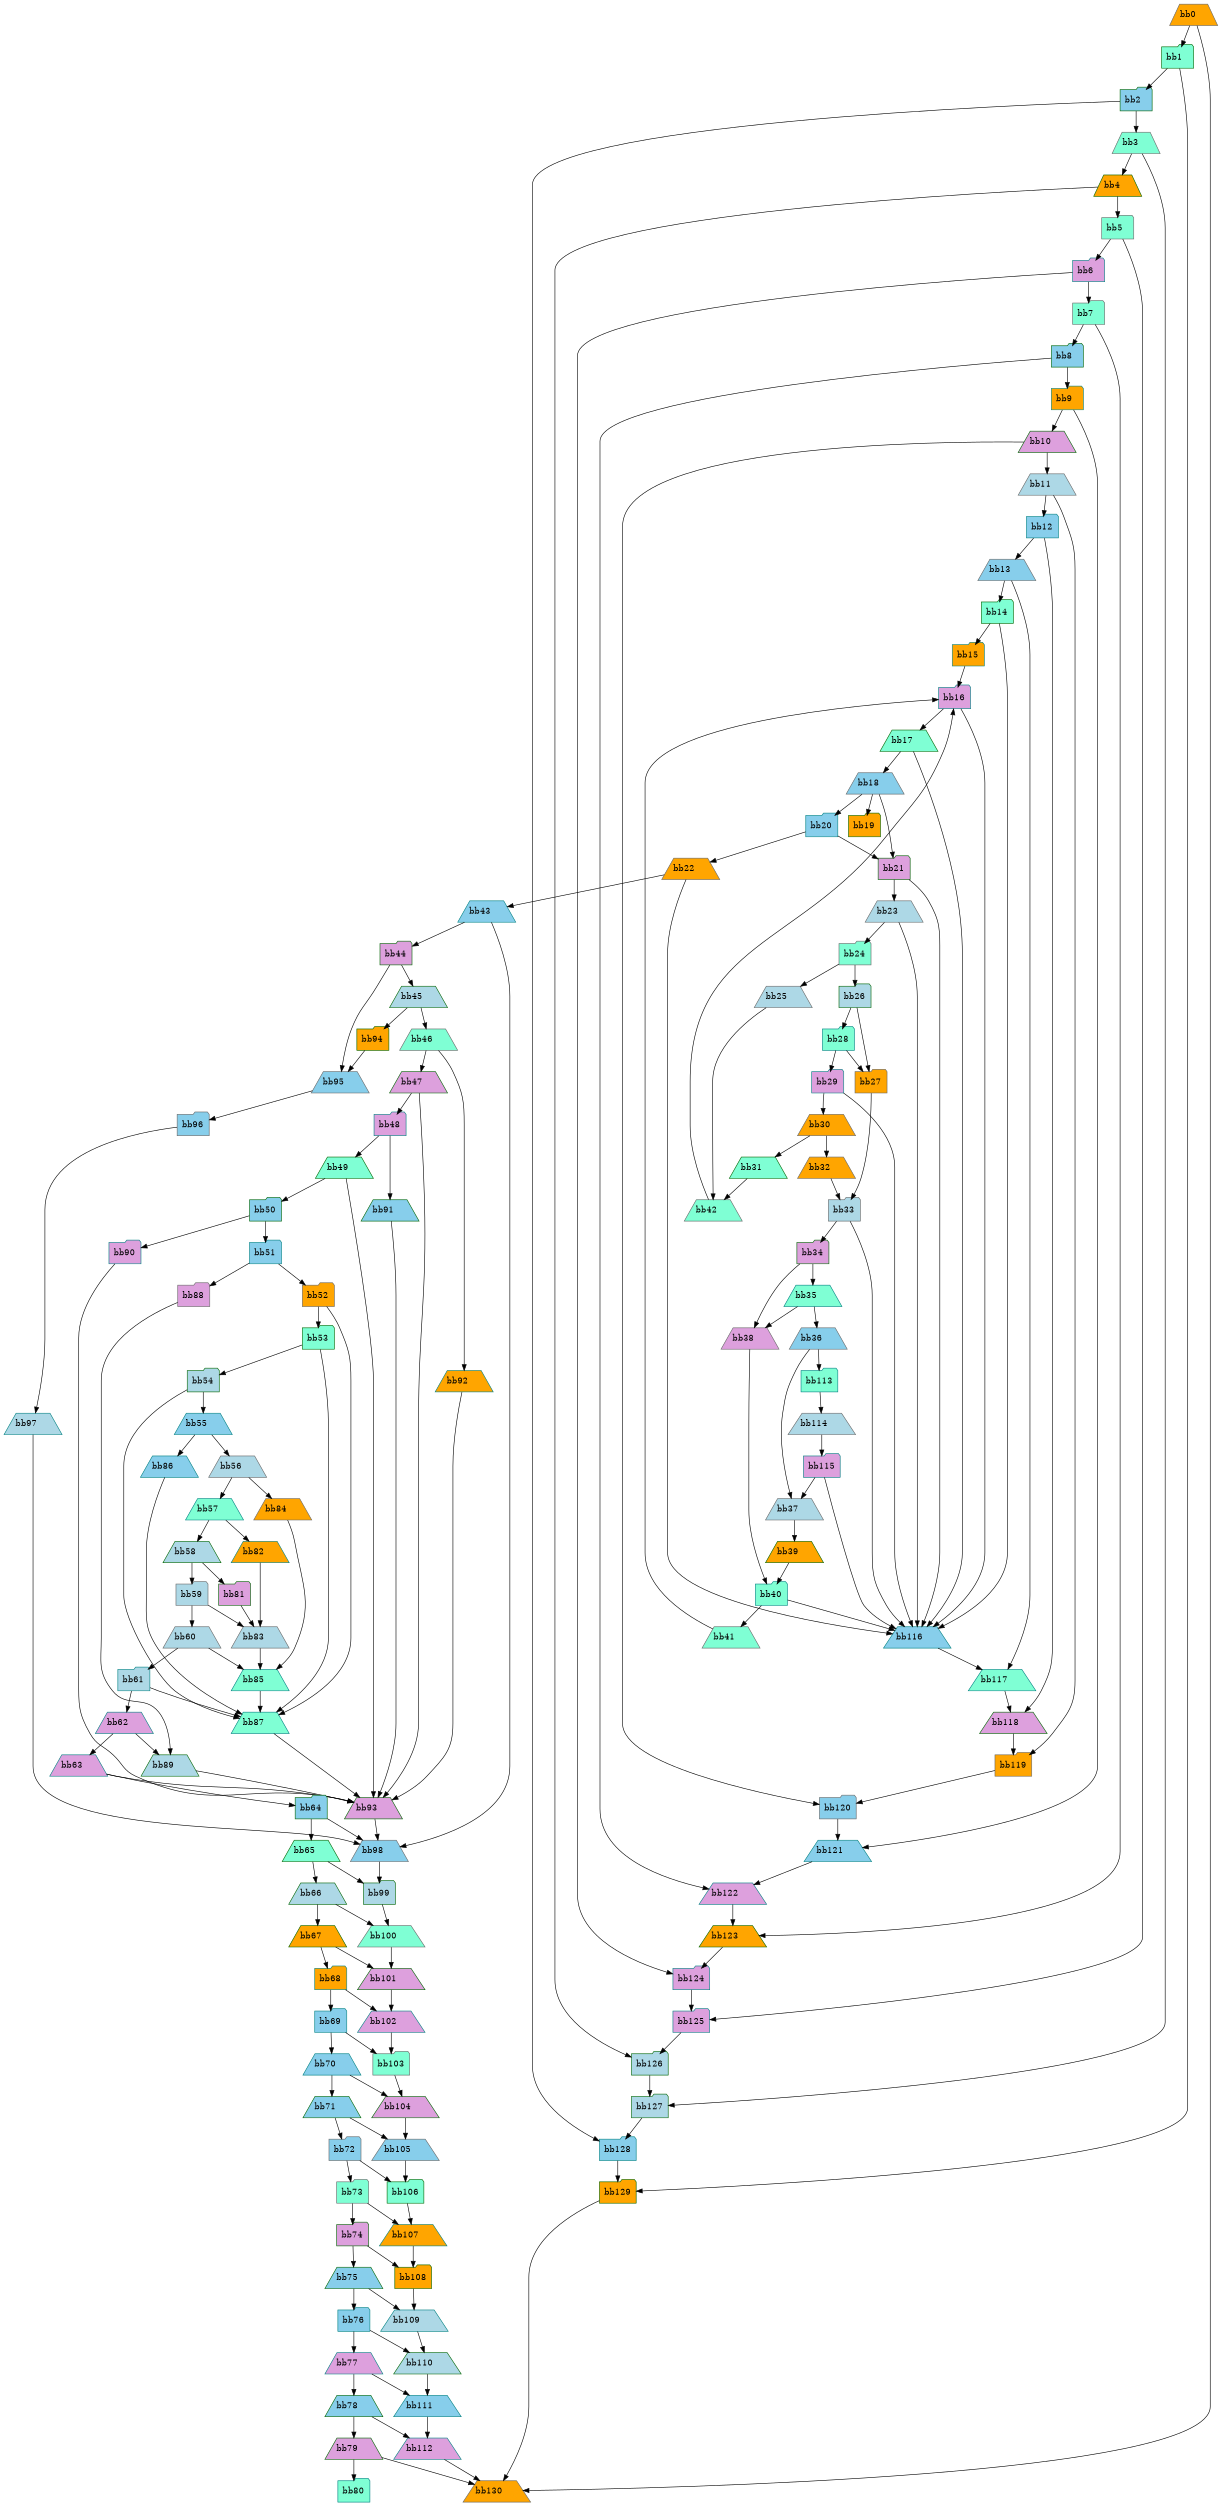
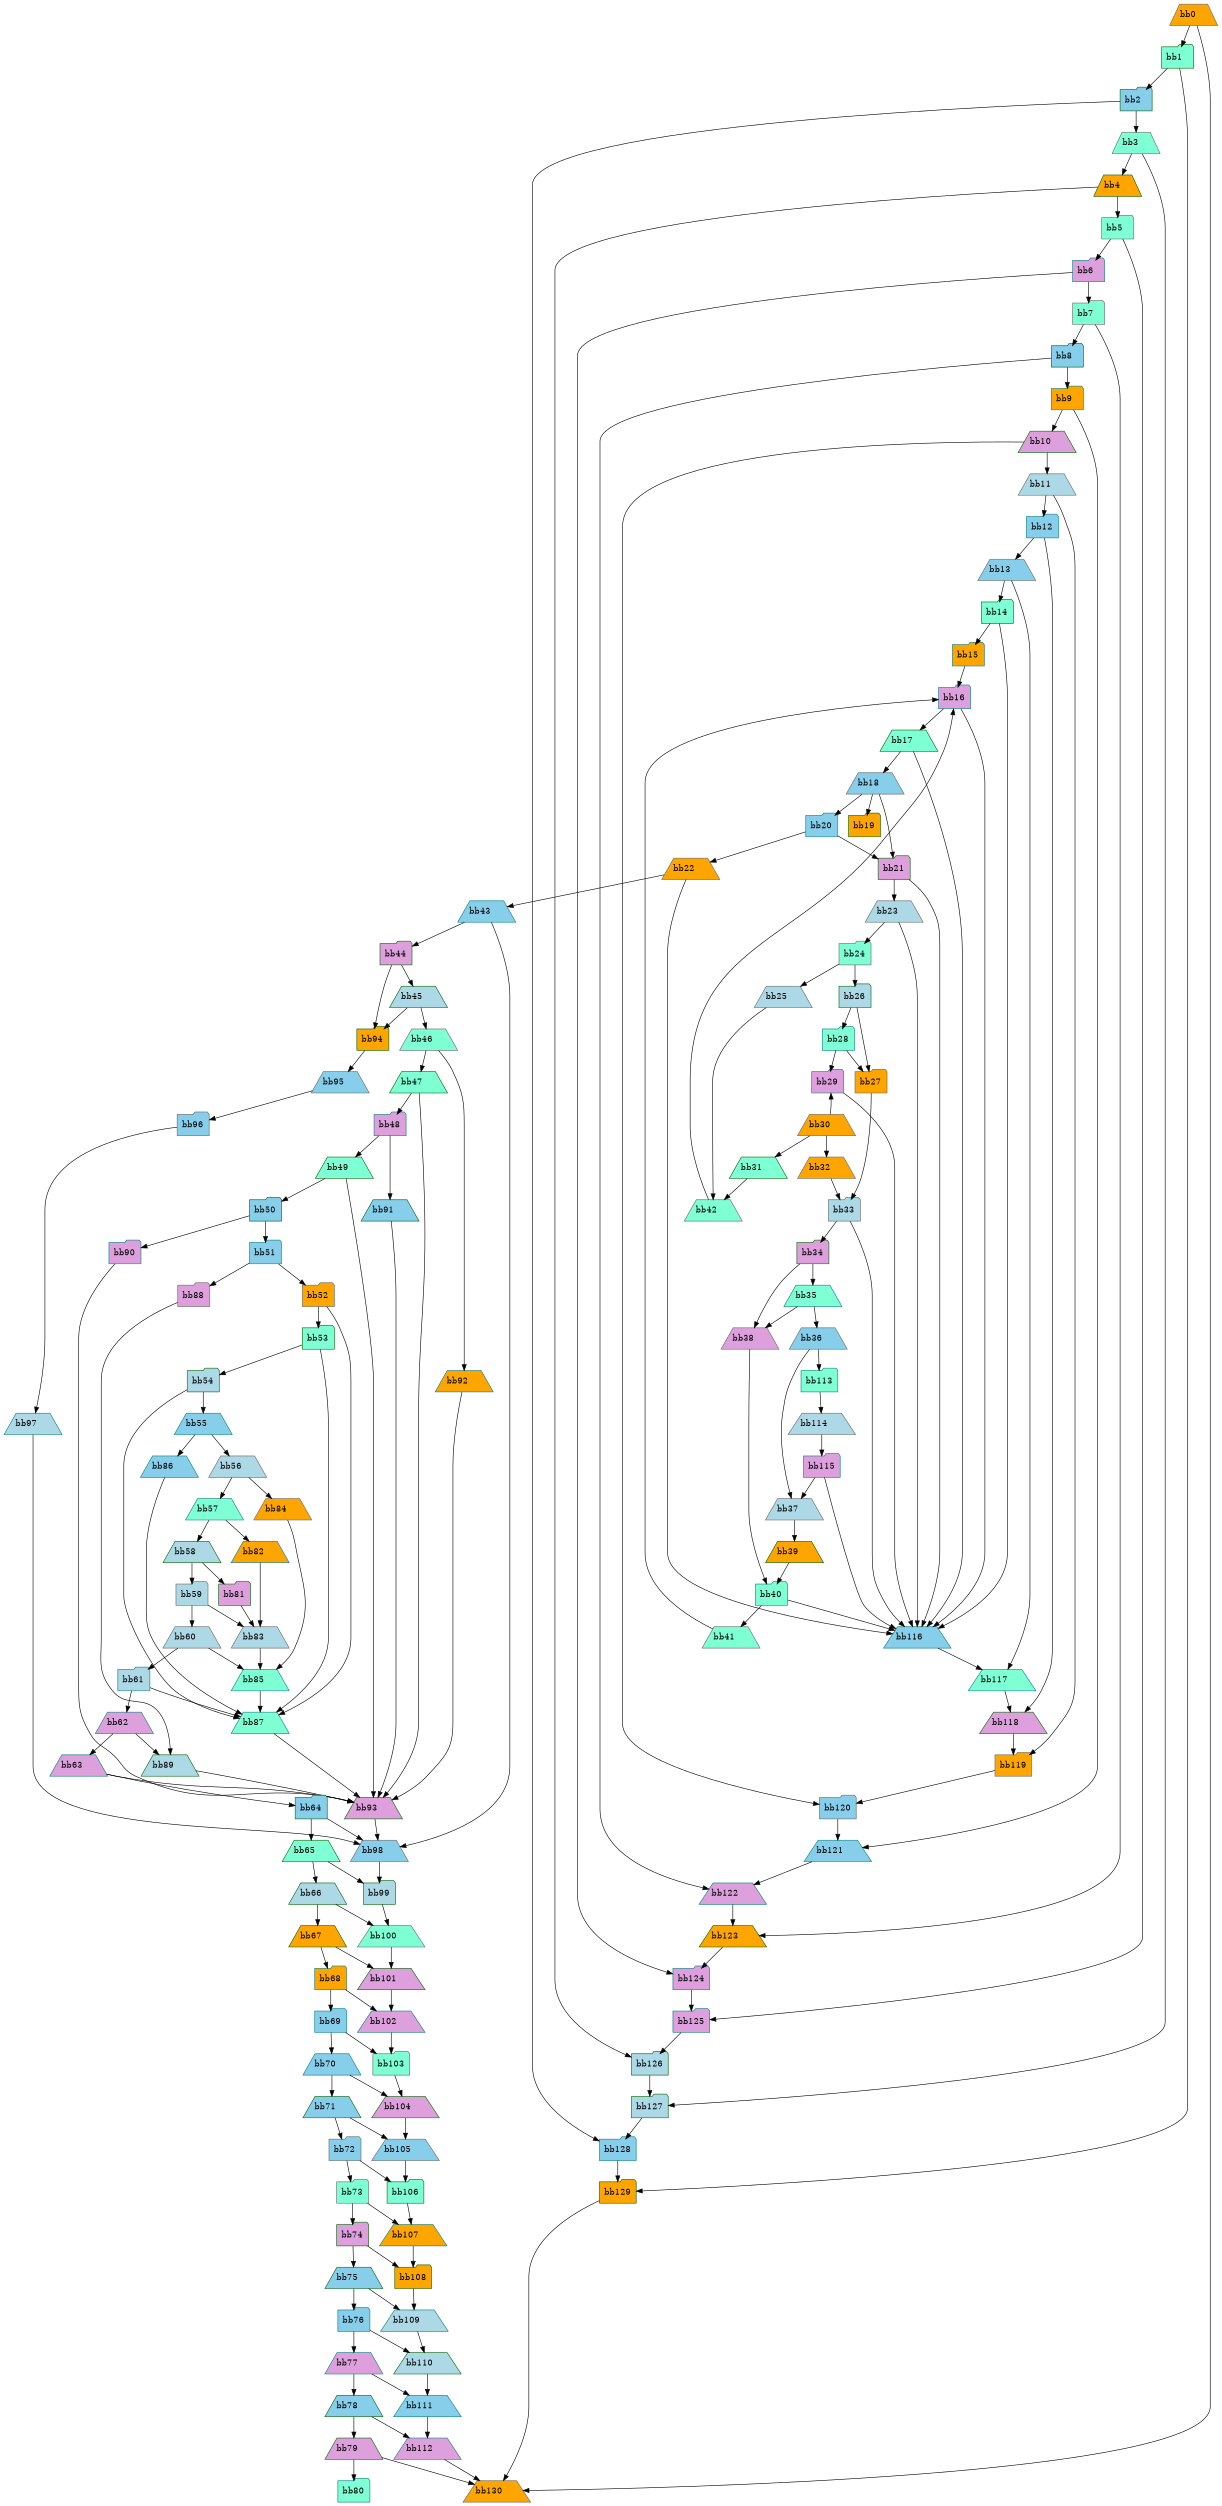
edge "bb44" -> "bb95": now "bb44" -> "bb94"
node "bb47": fillcolor plum -> aquamarine
edge "bb29" -> "bb30": reversed
